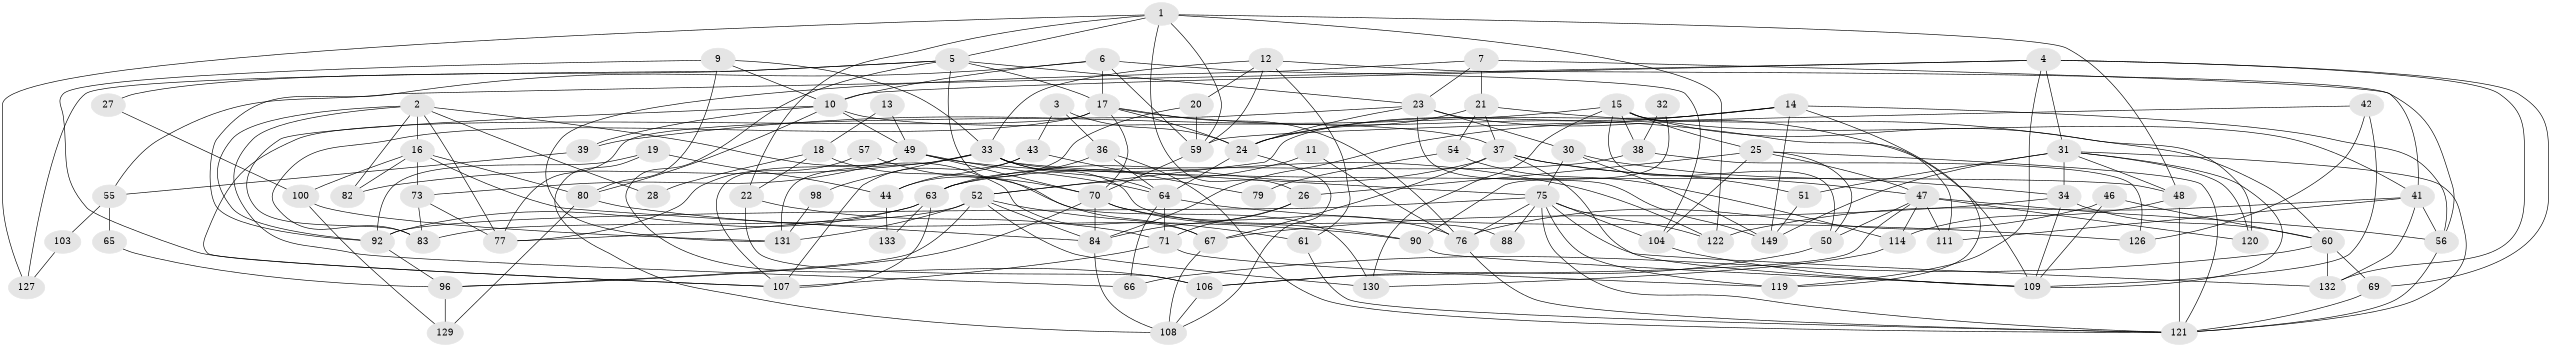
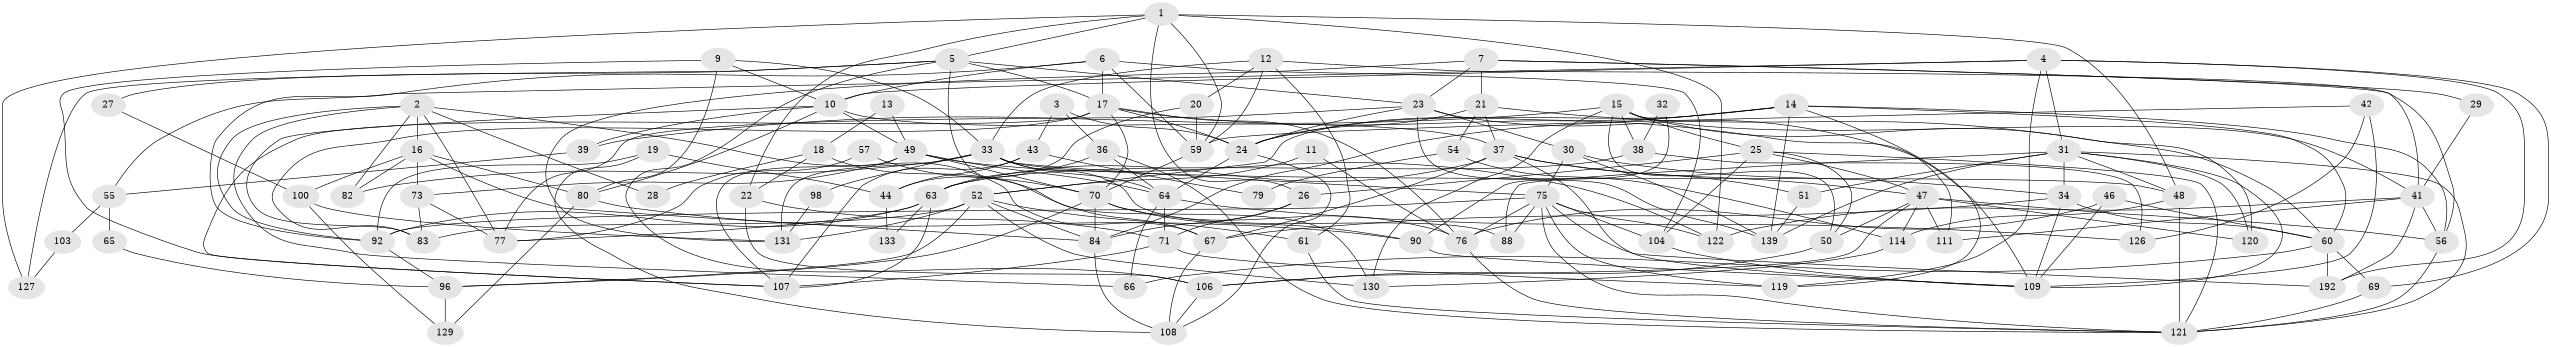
node "29": added
edge "14" -- "60": added
edge "31" -- "88": added
node "149": label "149" -> "139"
node "132": label "132" -> "192"
